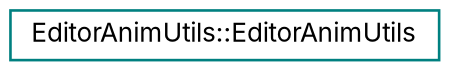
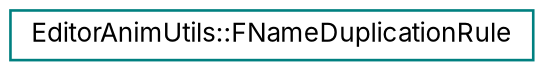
node "EditorAnimUtils::EditorAnimUtils": label "EditorAnimUtils::EditorAnimUtils" -> "EditorAnimUtils::FNameDuplicationRule"
